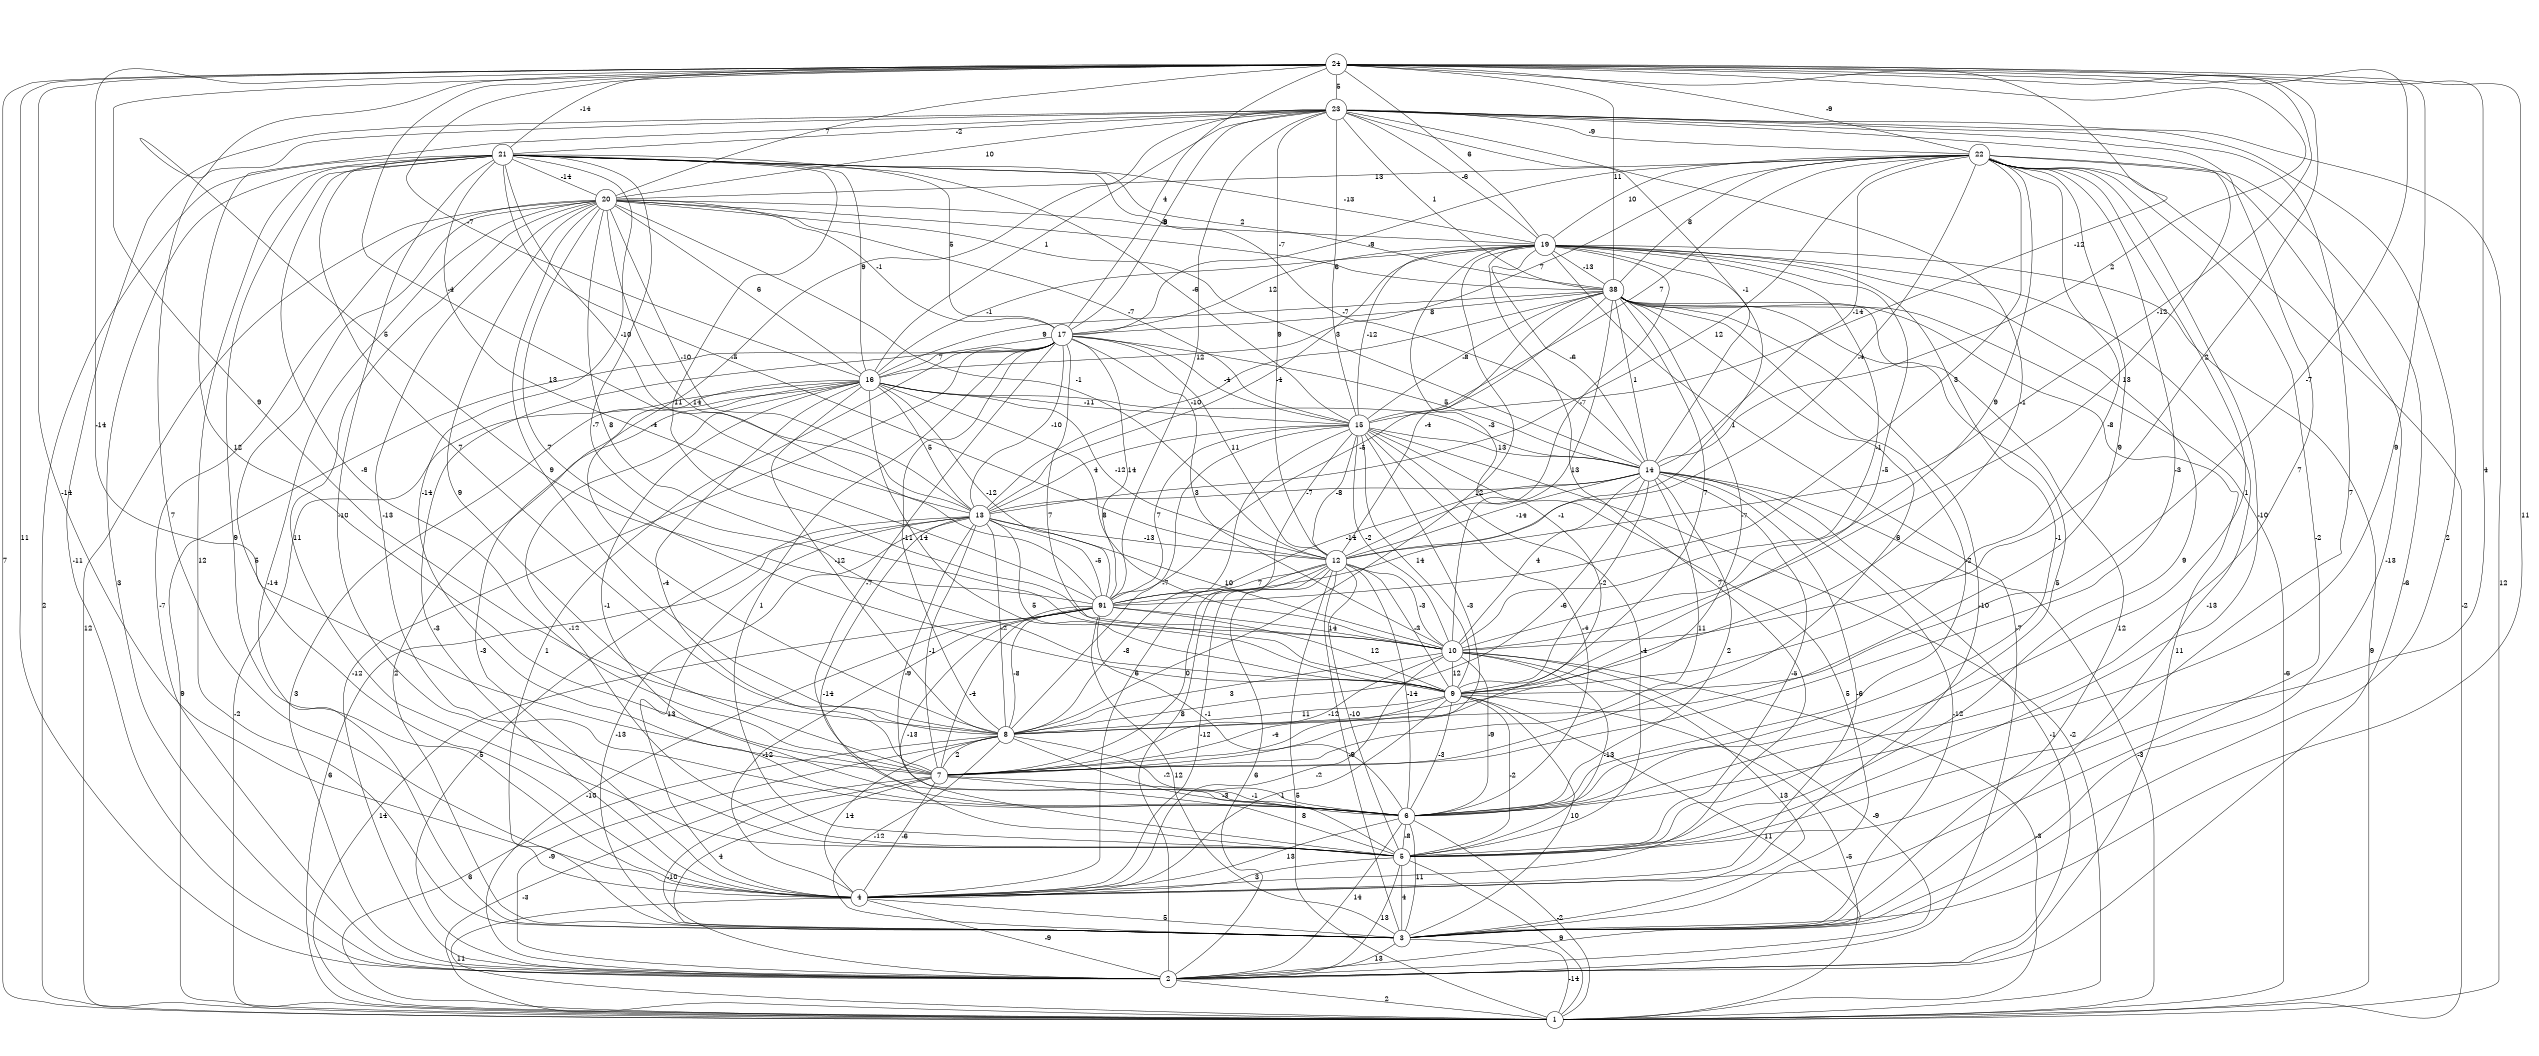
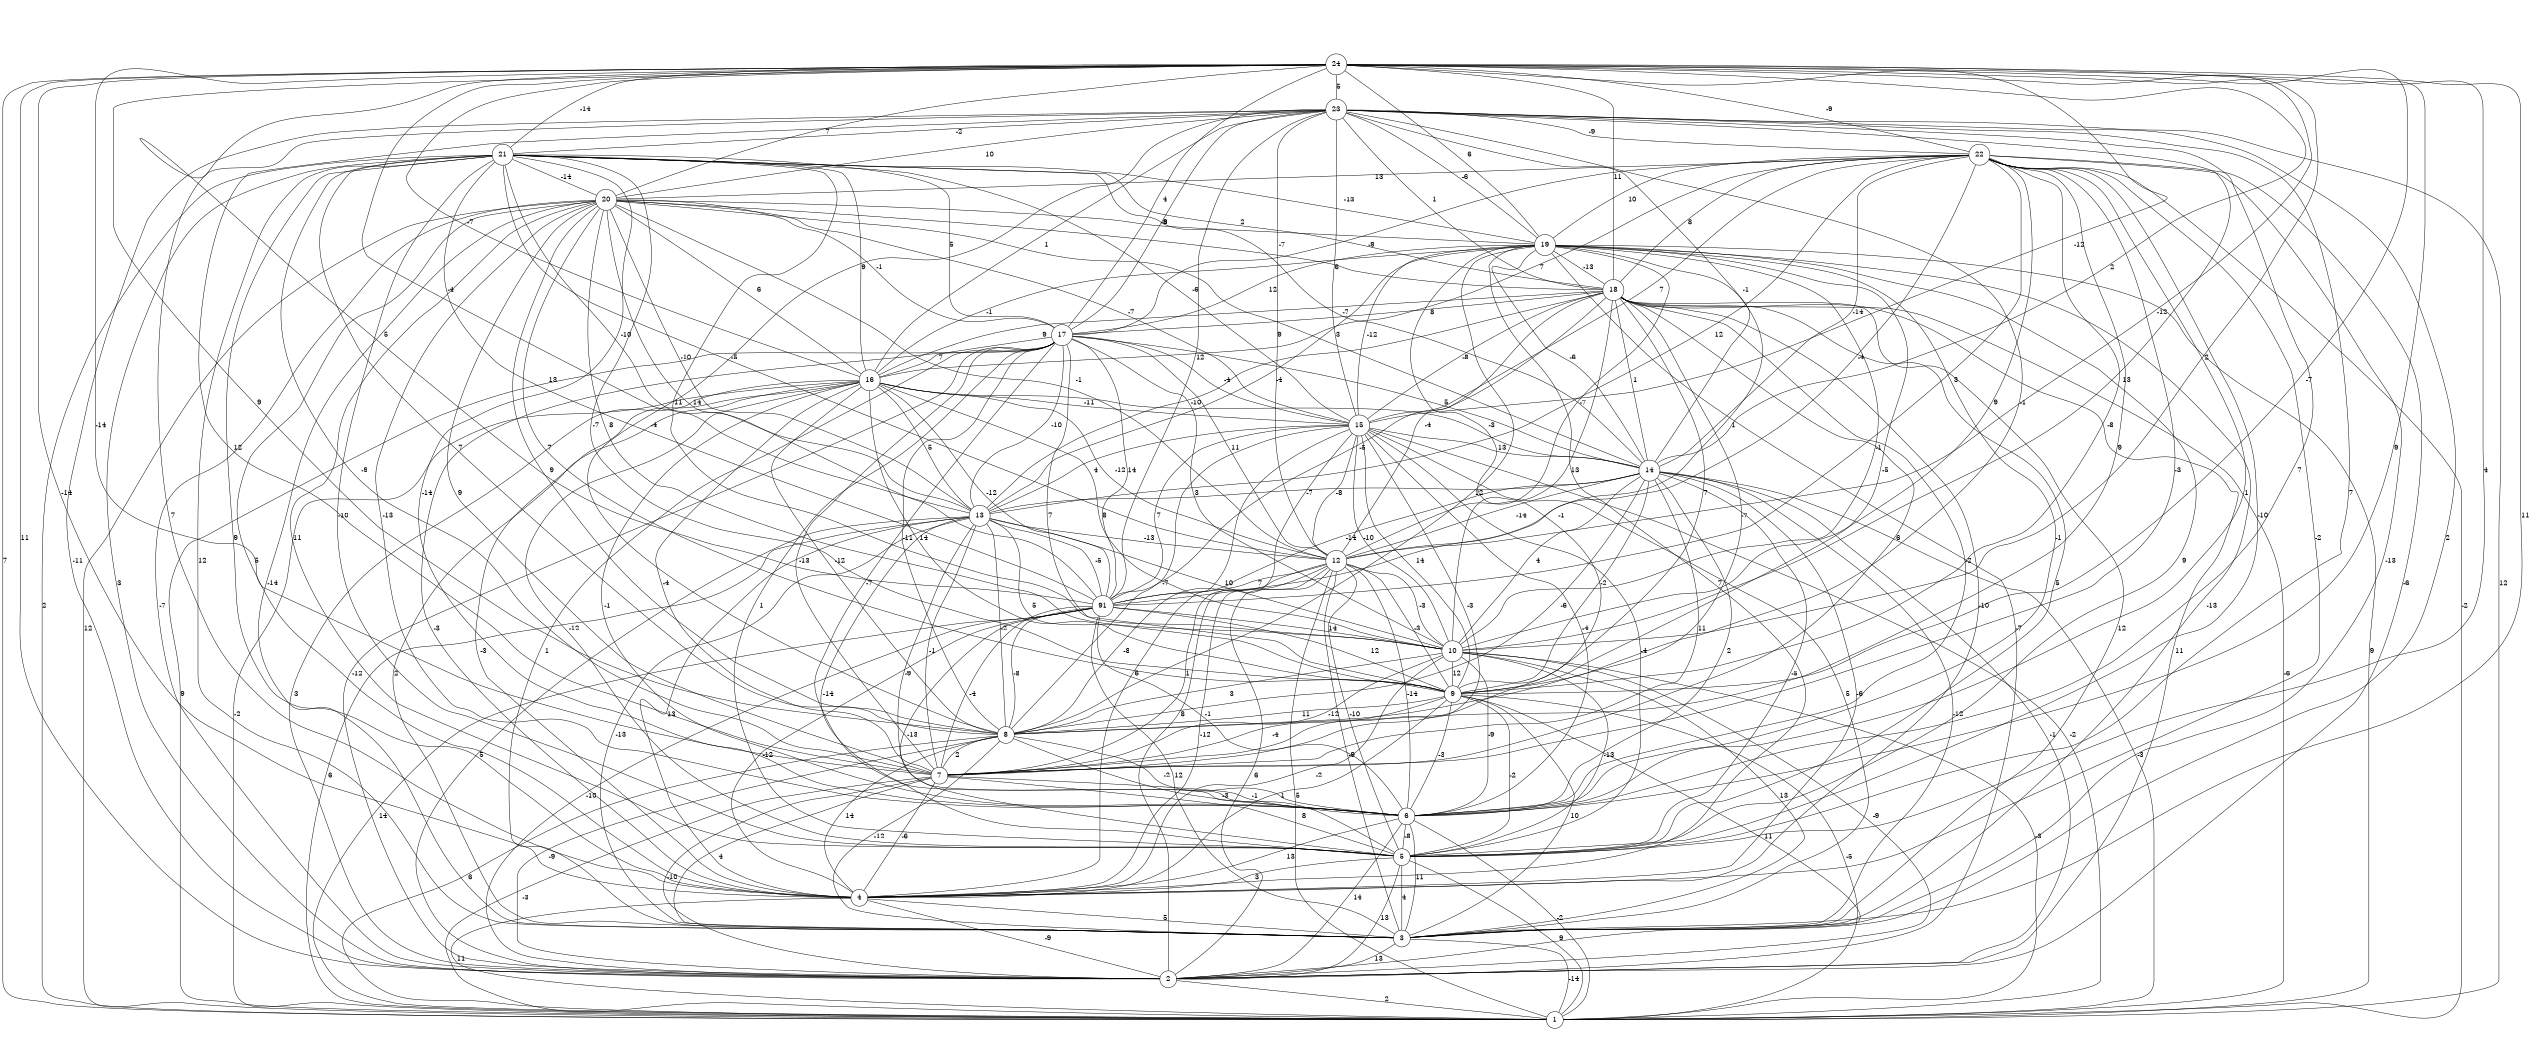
node "38": label "38" -> "18"
edge "15" -- "10": label "-2" -> "-10"
edge "17" -- "7": added, label "-13"
edge "12" -- "7": label "0" -> "1"
